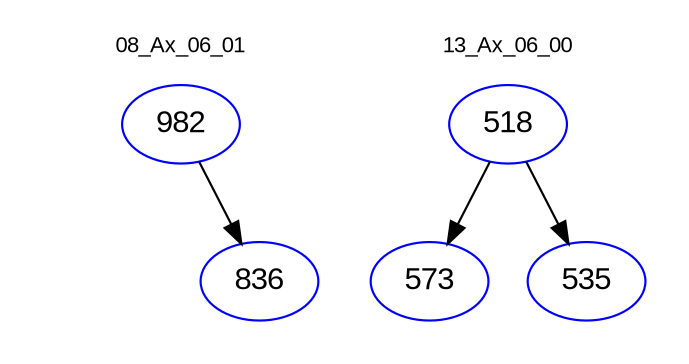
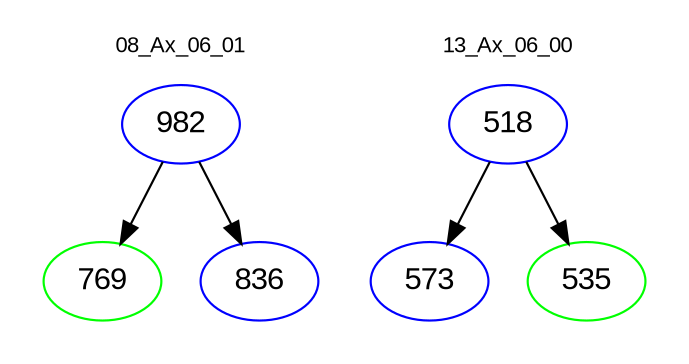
node "769": added
node "535": color blue -> green
